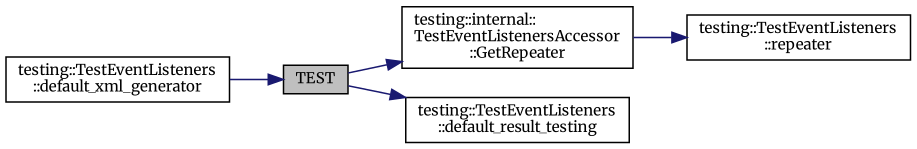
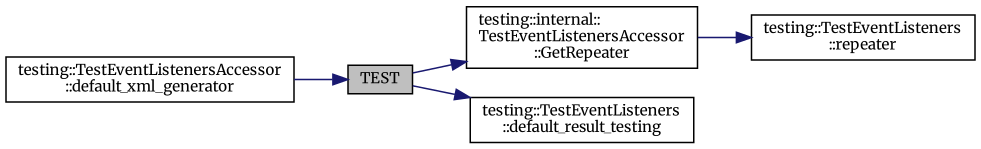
node "testing::TestEventListeners ::default_xml_generator": label "testing::TestEventListeners ::default_xml_generator" -> "testing::TestEventListenersAccessor ::default_xml_generator"
